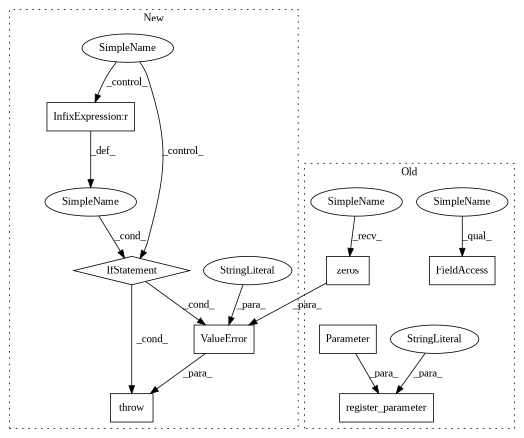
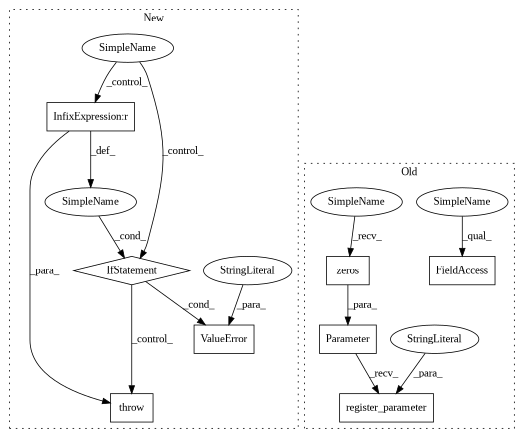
edge "zeros" -> "ValueError": now "zeros" -> "Parameter"
edge "IfStatement" -> "throw": label "_cond_" -> "_control_"
edge "ValueError" -> "throw": now "InfixExpression:r" -> "throw"
edge "Parameter" -> "register_parameter": label "_para_" -> "_recv_"
